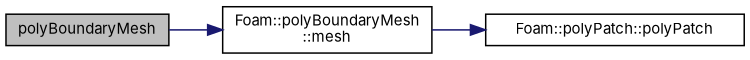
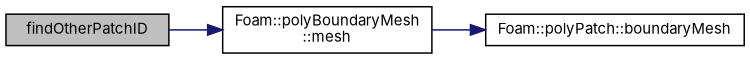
node "polyBoundaryMesh": label "polyBoundaryMesh" -> "findOtherPatchID"
node "Foam::polyPatch::polyPatch": label "Foam::polyPatch::polyPatch" -> "Foam::polyPatch::boundaryMesh"
